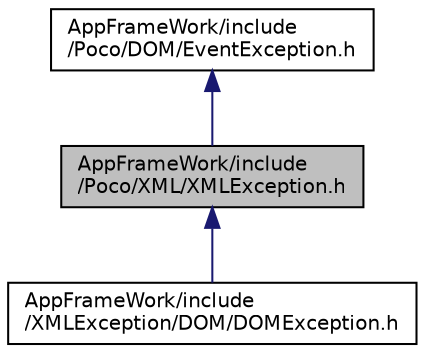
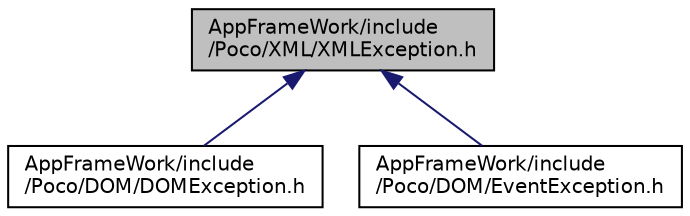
edge "AppFrameWork/include /Poco/XML/XMLException.h" -> "AppFrameWork/include /Poco/DOM/EventException.h": reversed
node "AppFrameWork/include /XMLException/DOM/DOMException.h": label "AppFrameWork/include /XMLException/DOM/DOMException.h" -> "AppFrameWork/include /Poco/DOM/DOMException.h"
